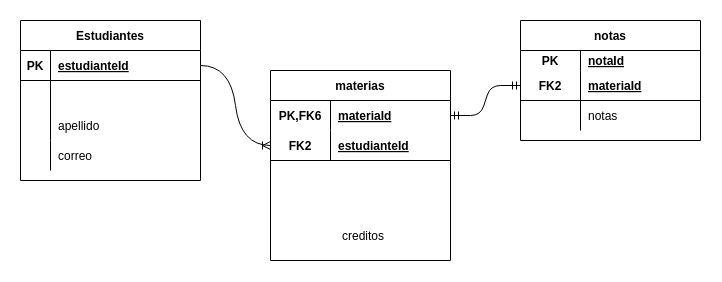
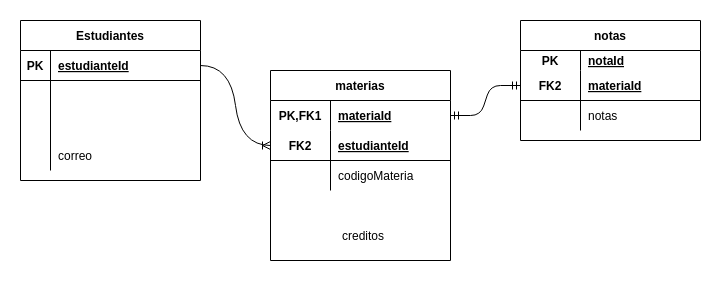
node "PK,FK6": label "PK,FK6" -> "PK,FK1"
node "apellido": removed
node "codigoMateria": added
